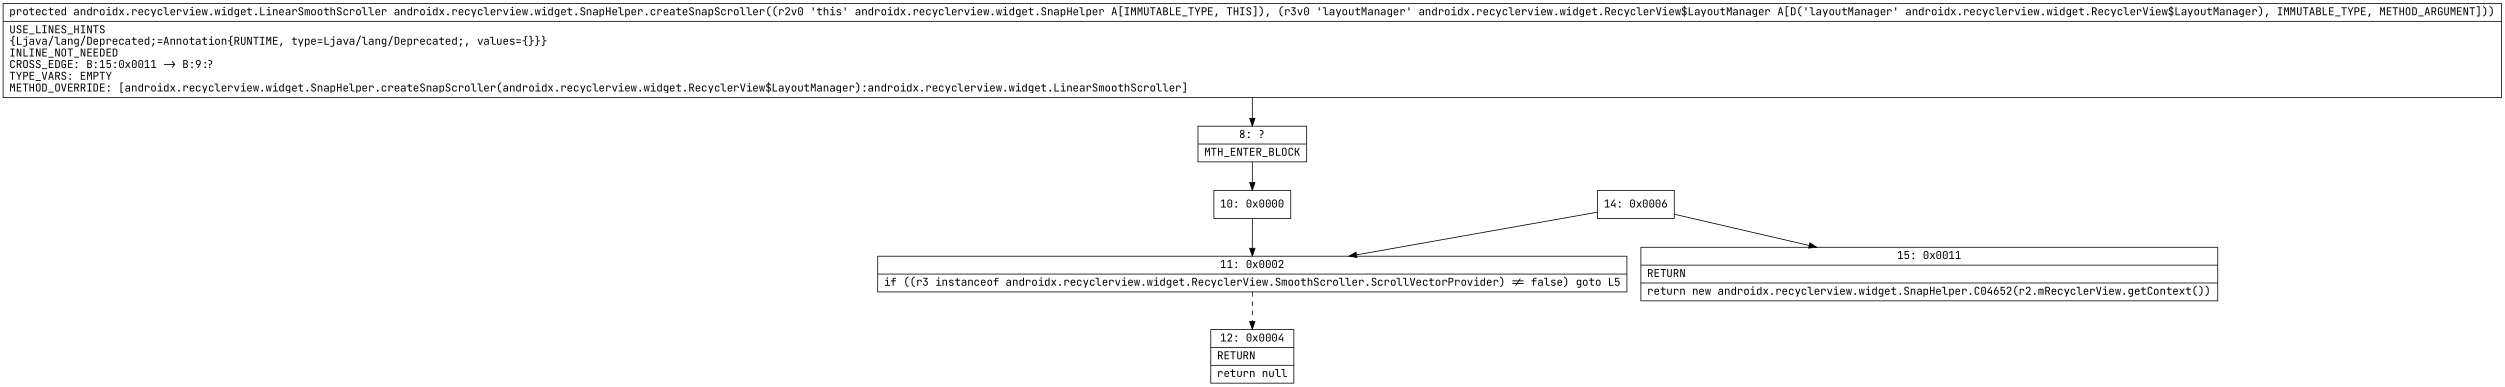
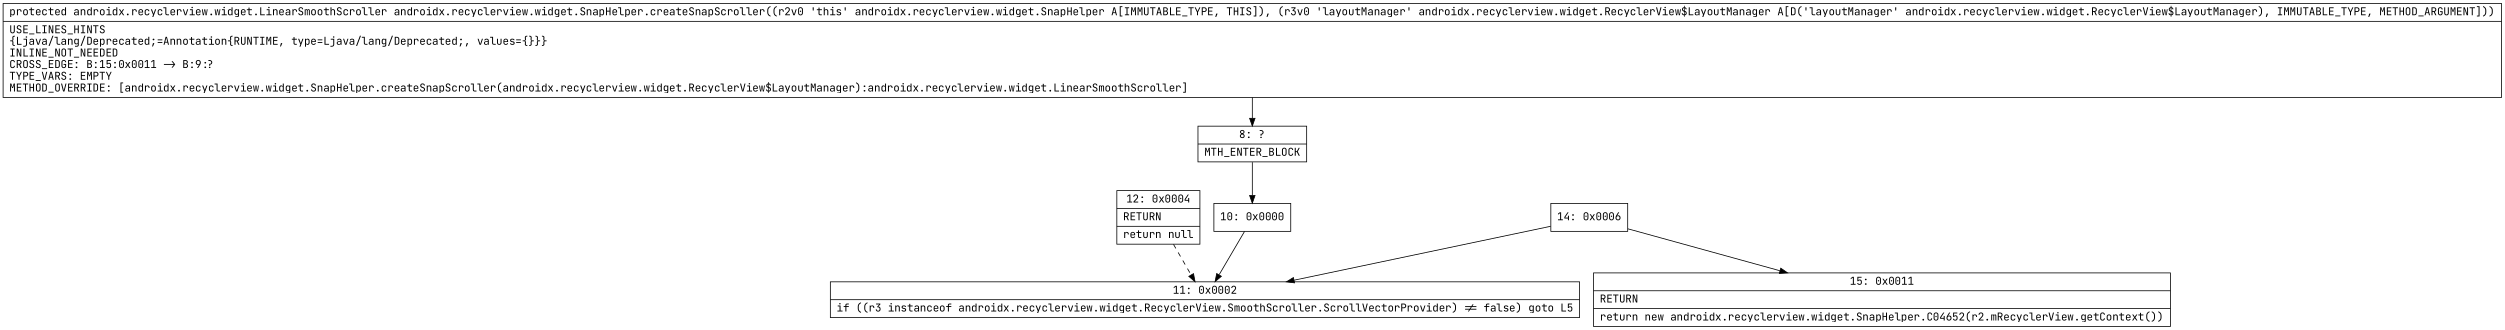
edge "11: 0x0002" -> "12: 0x0004": reversed
